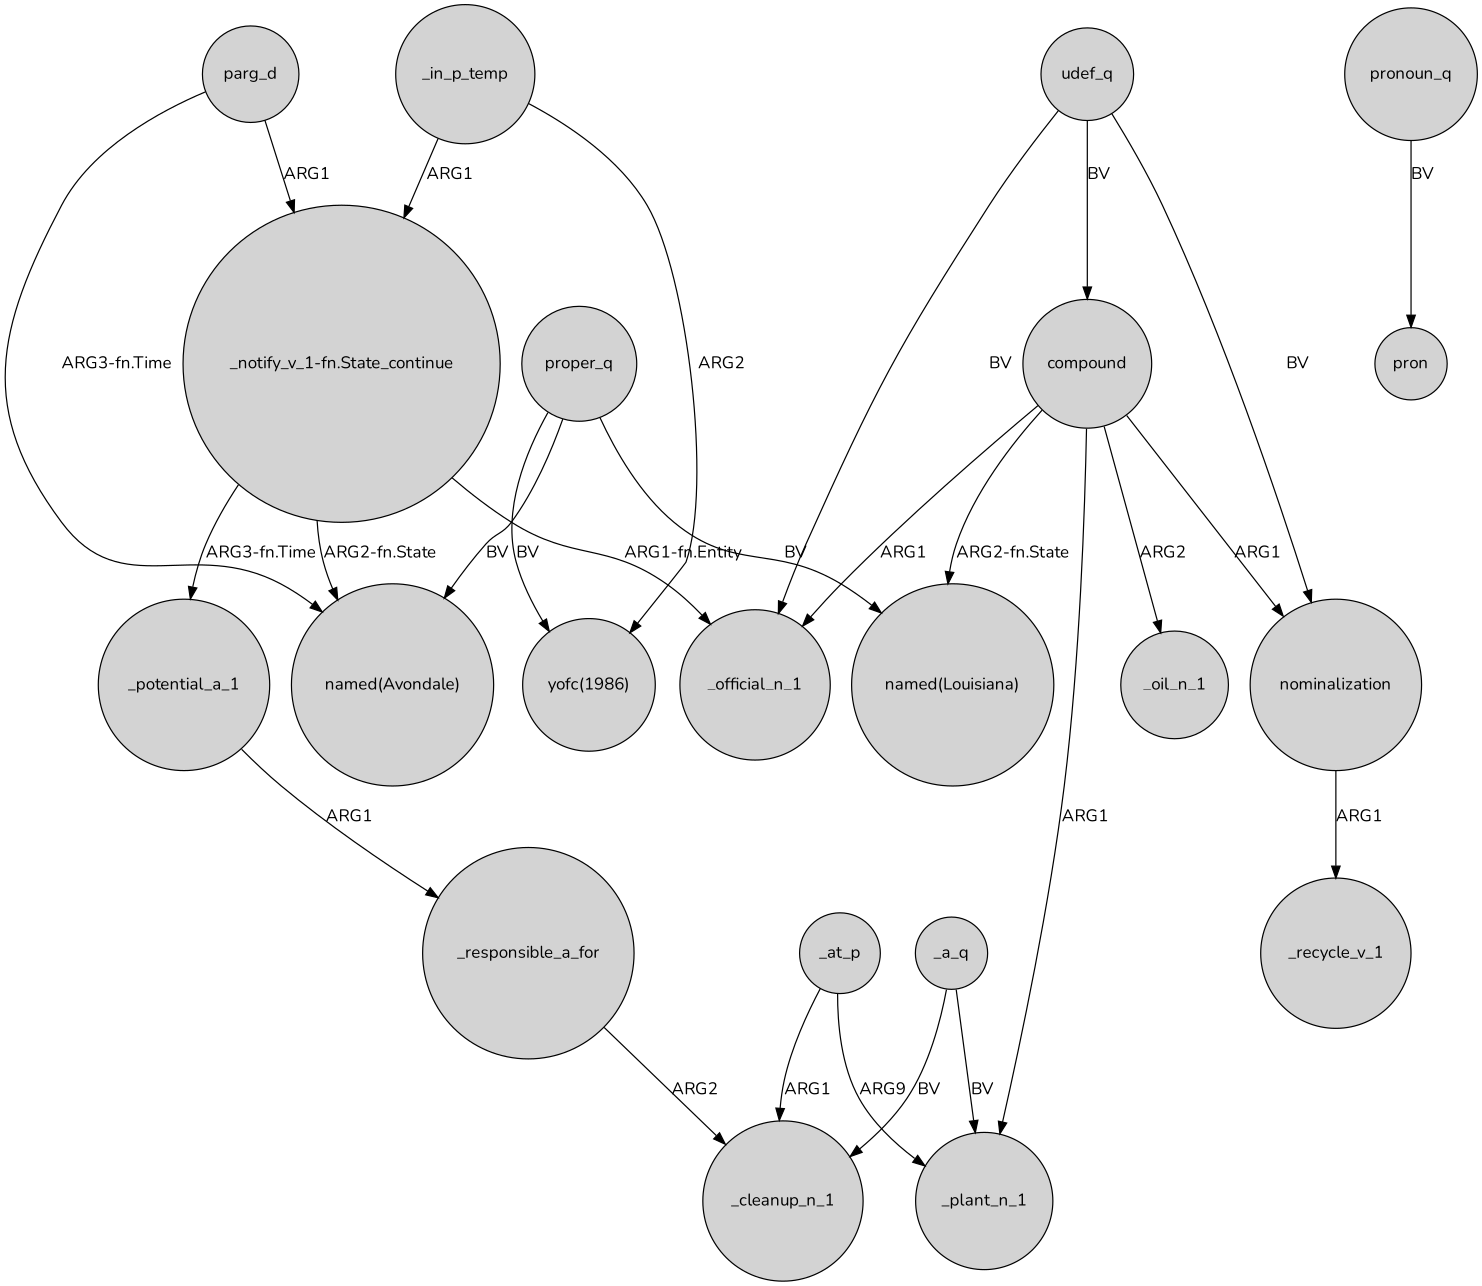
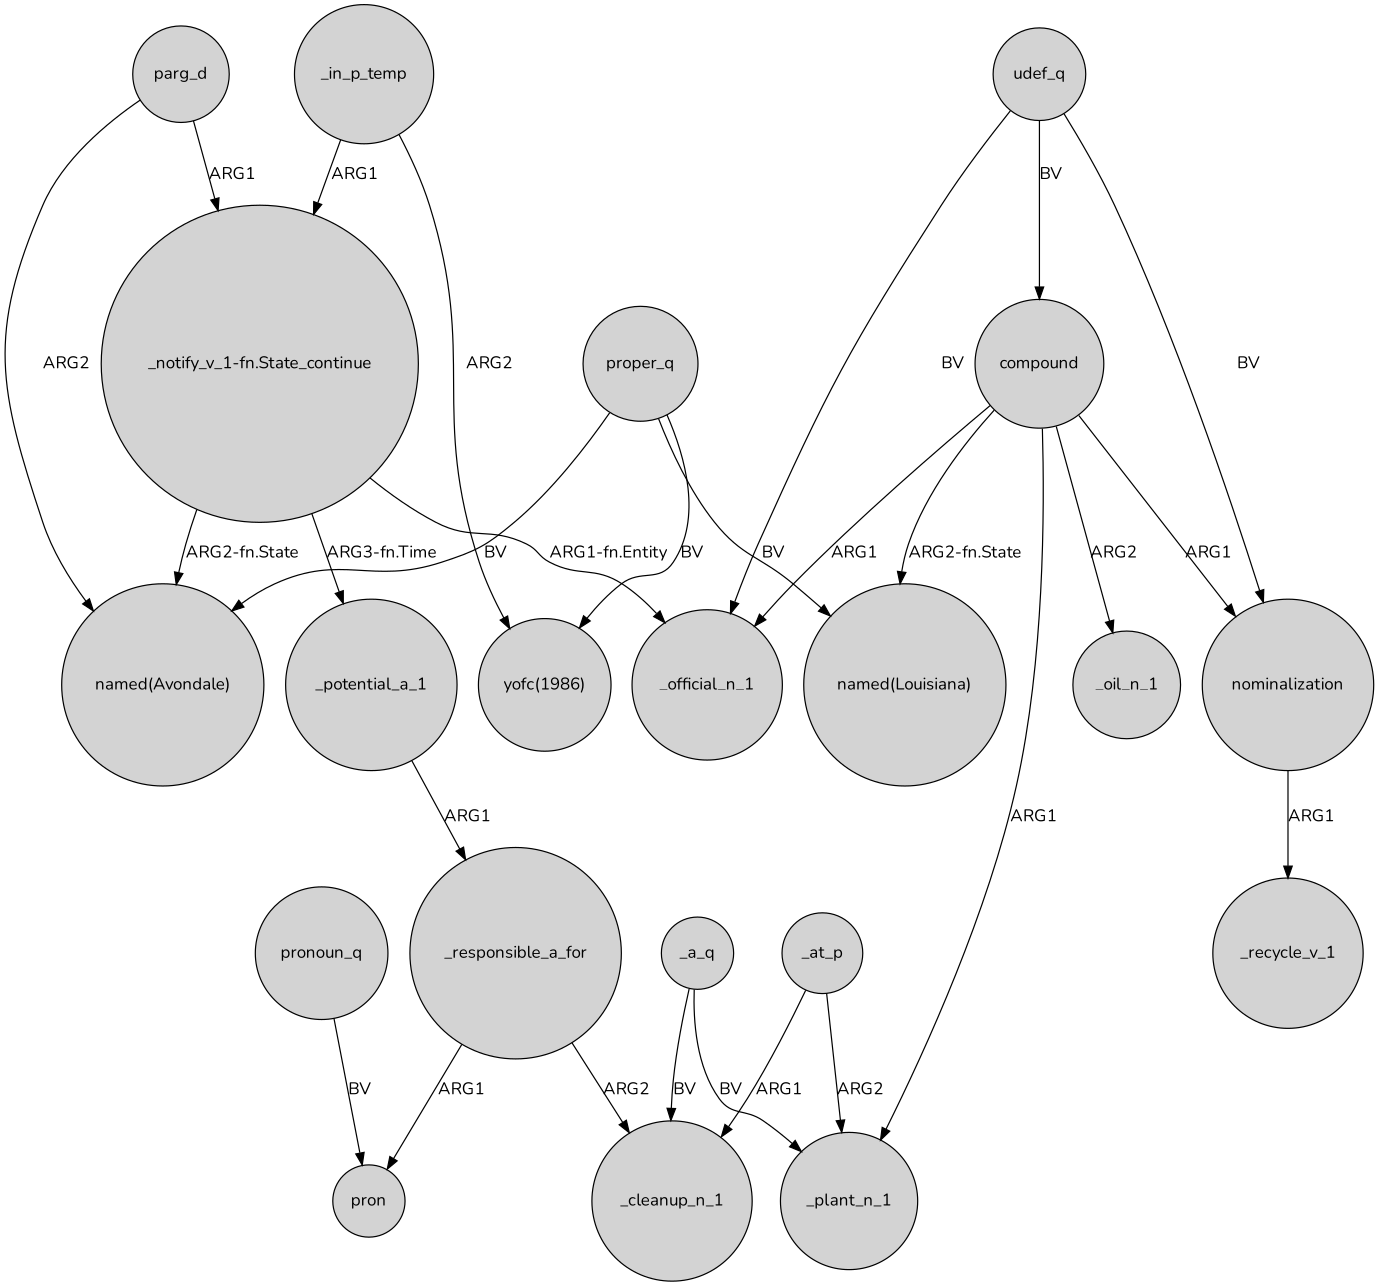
edge "parg_d" -> "named(Avondale)": label "ARG3-fn.Time" -> "ARG2"
edge "_at_p" -> "_plant_n_1": label "ARG9" -> "ARG2"
edge "_responsible_a_for" -> "pron": added, label "ARG1"
